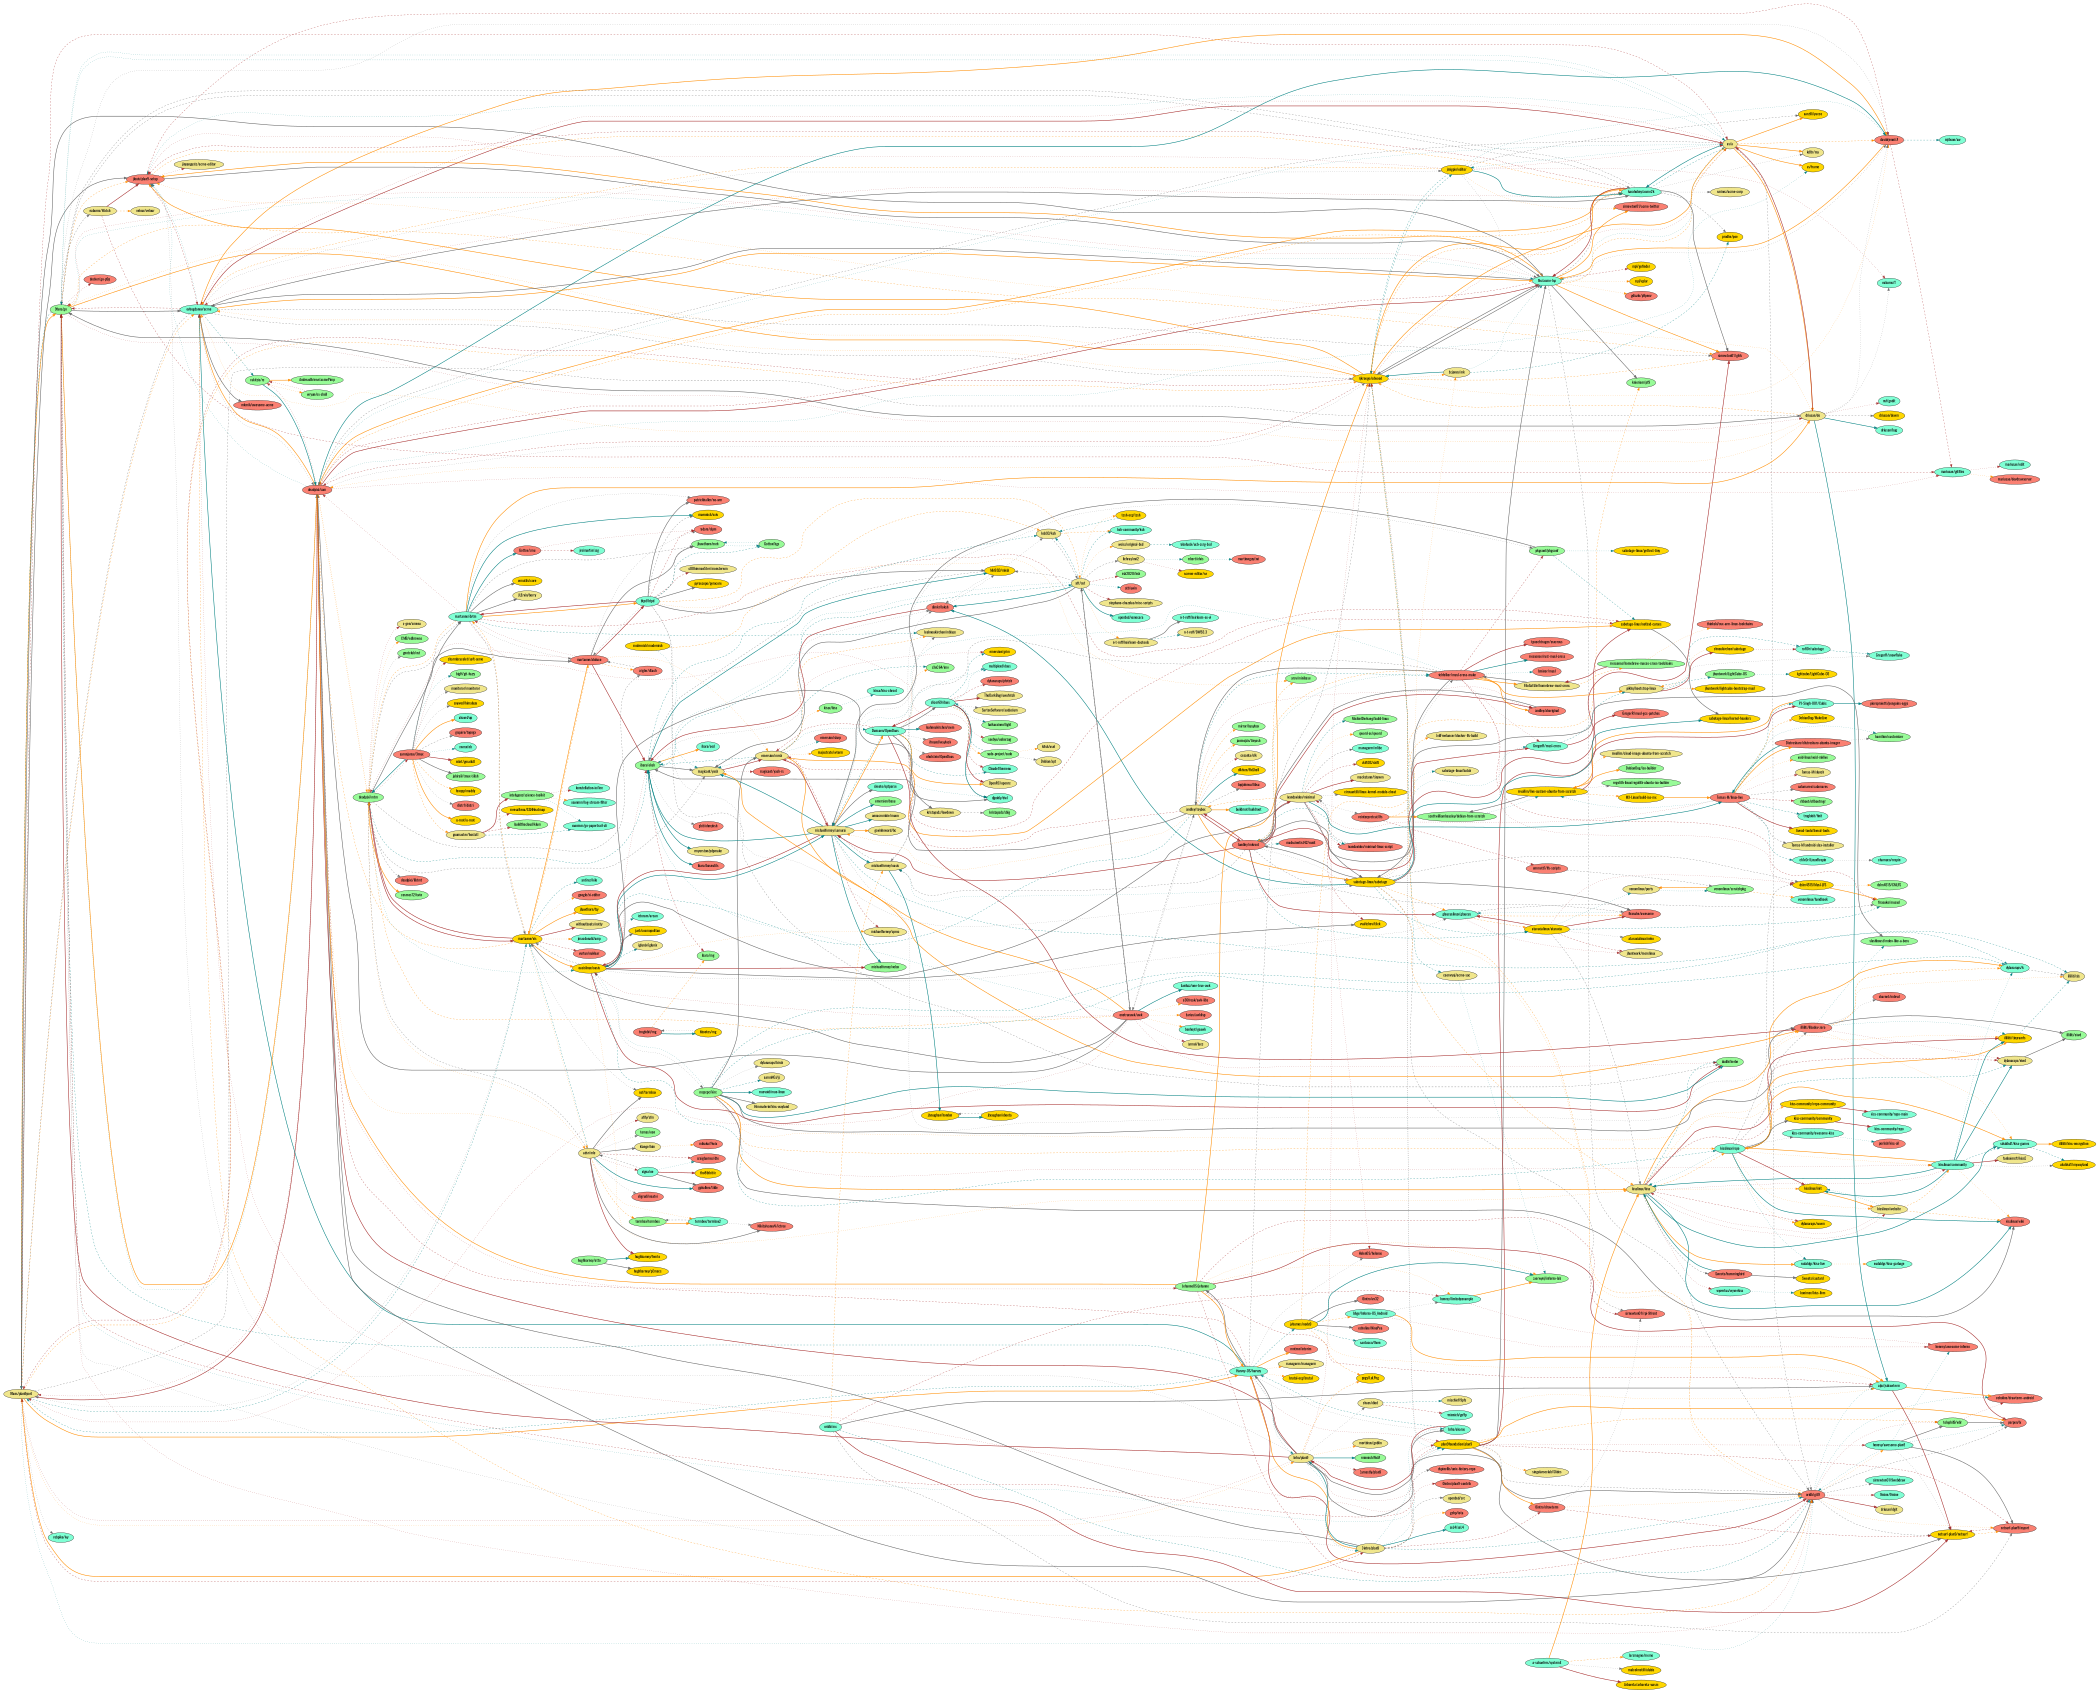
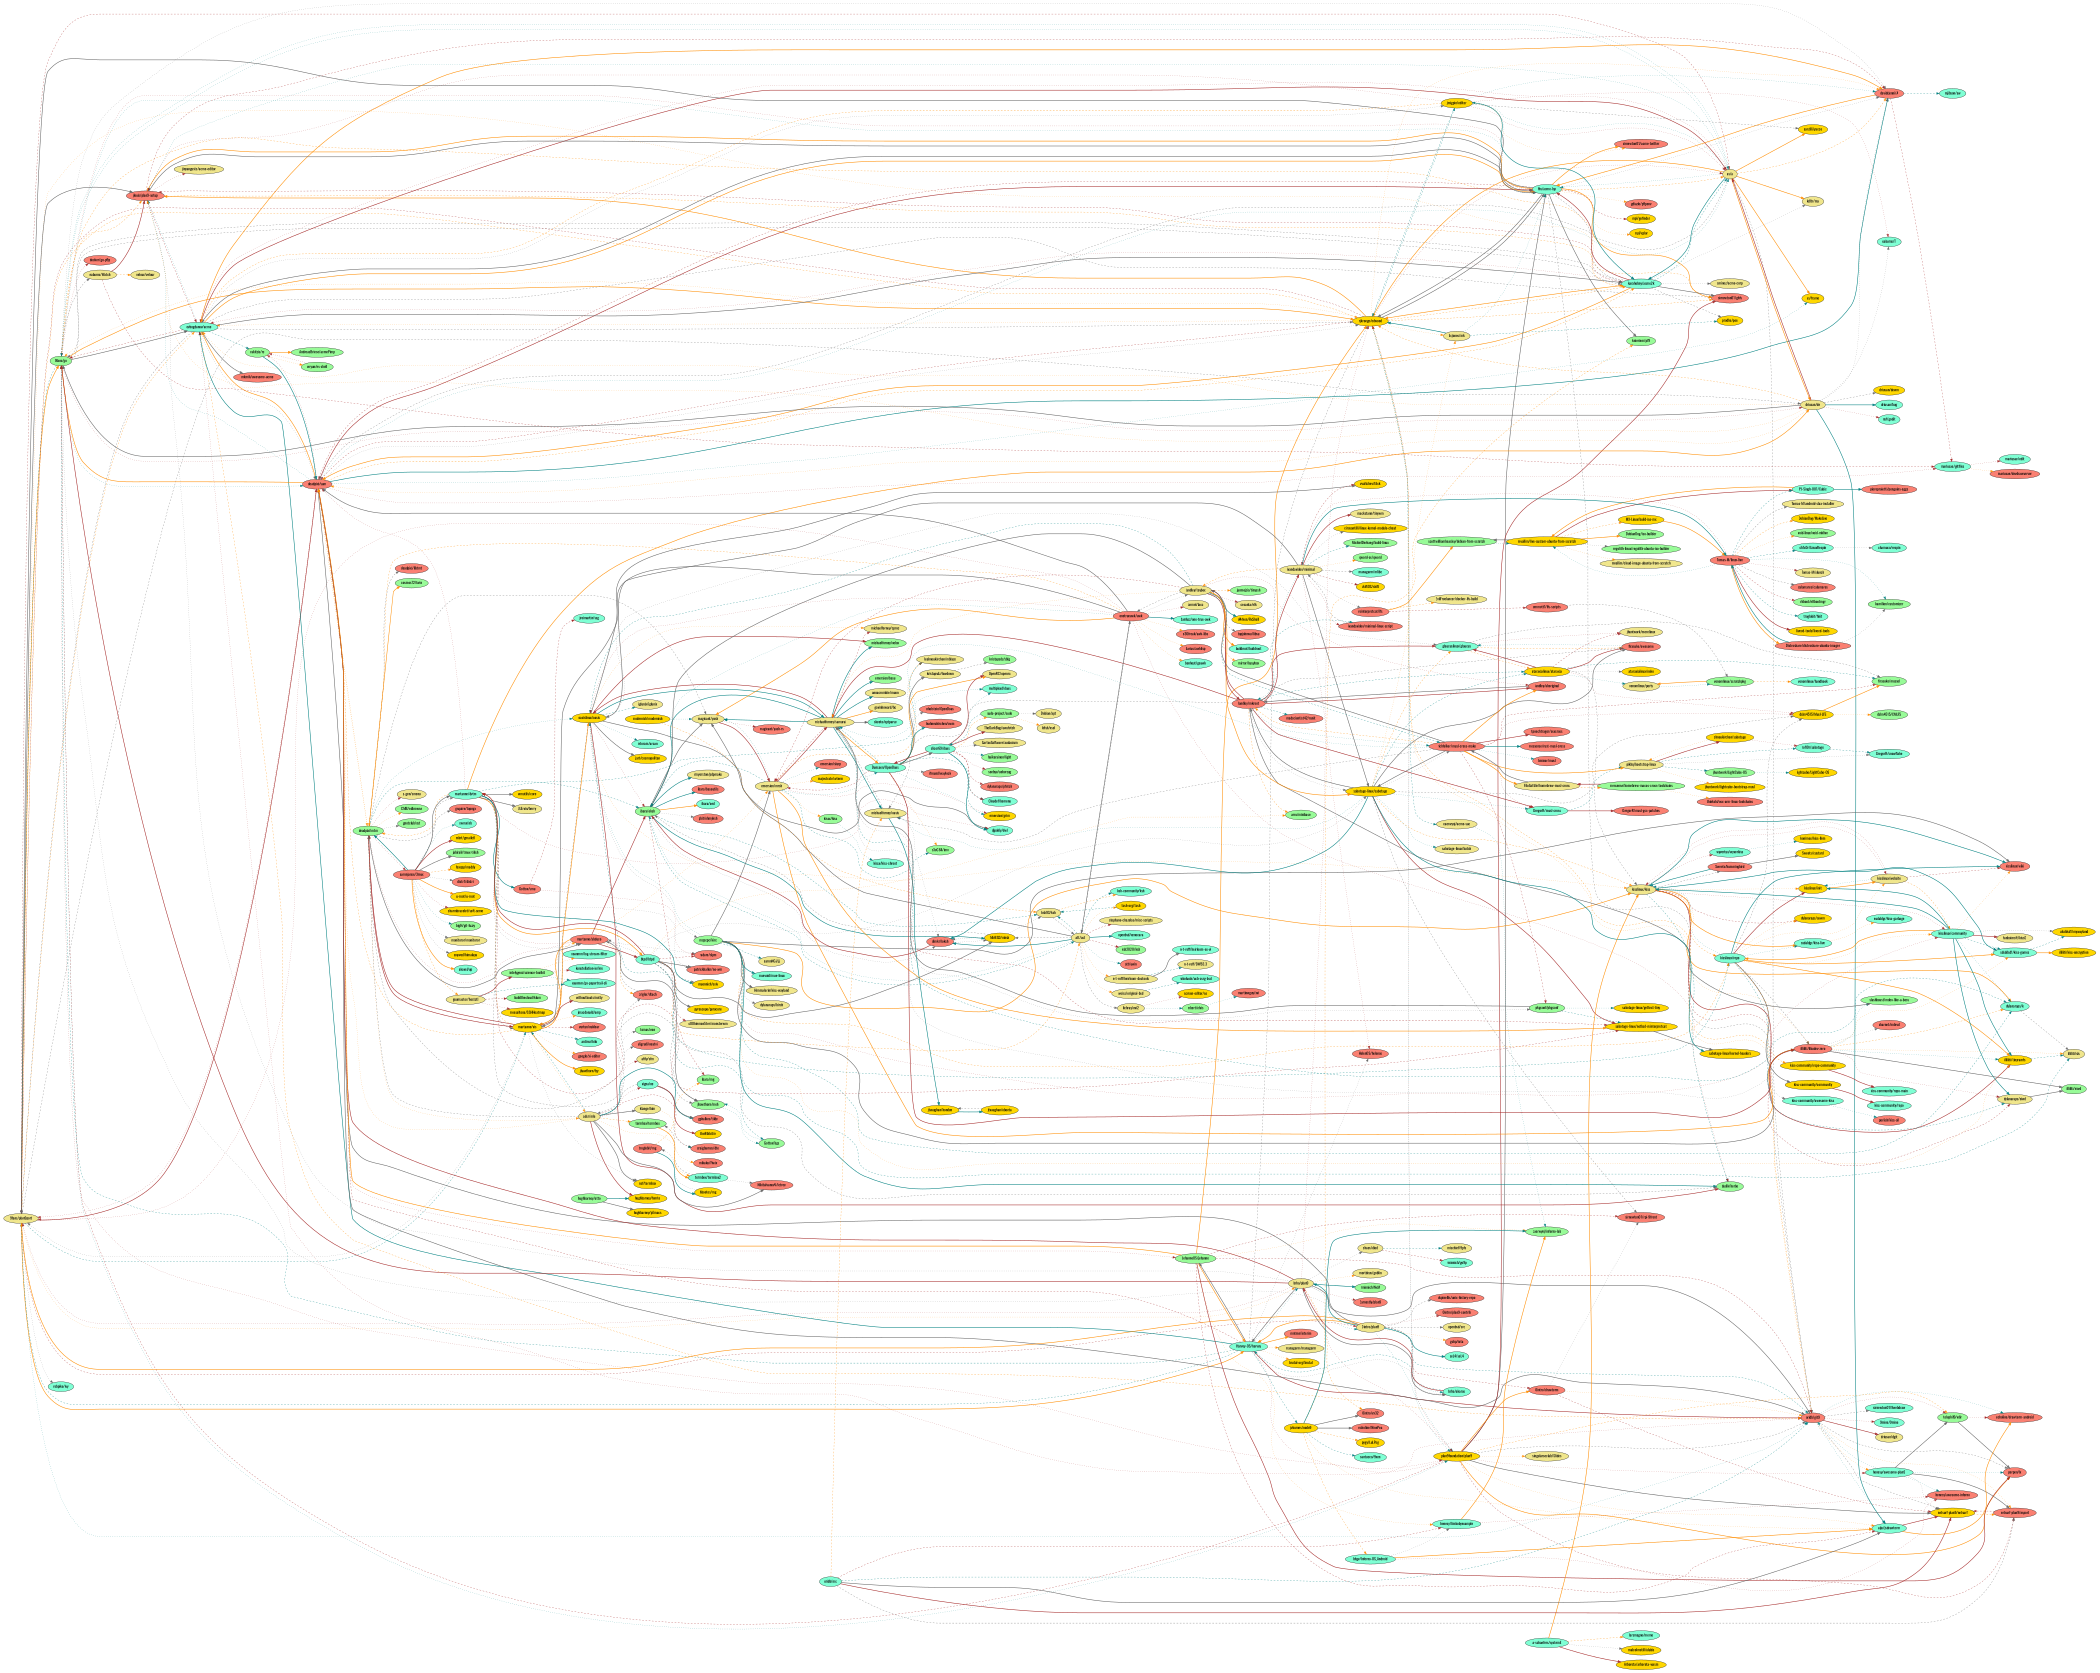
edge "9fans/plan9port" -> "karahobny/acme2k": added
node "sabotage-linux/netbsd-curses": label "sabotage-linux/netbsd-curses" -> "sabotage-linux/netbsd-reinterpretcat"
edge "kisslinux/website" -> "kisslinux/wiki": color darkorange -> brown
edge "brho/plan9" -> "pygy/LuLPeg": now "brho/plan9" -> "0intro/vx32"
